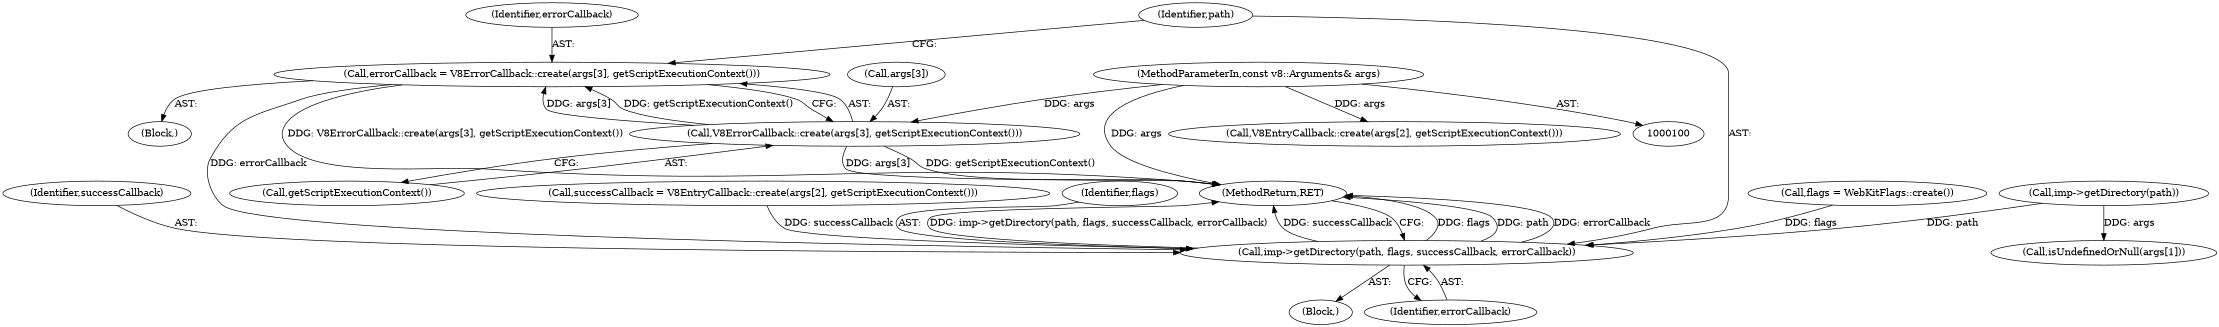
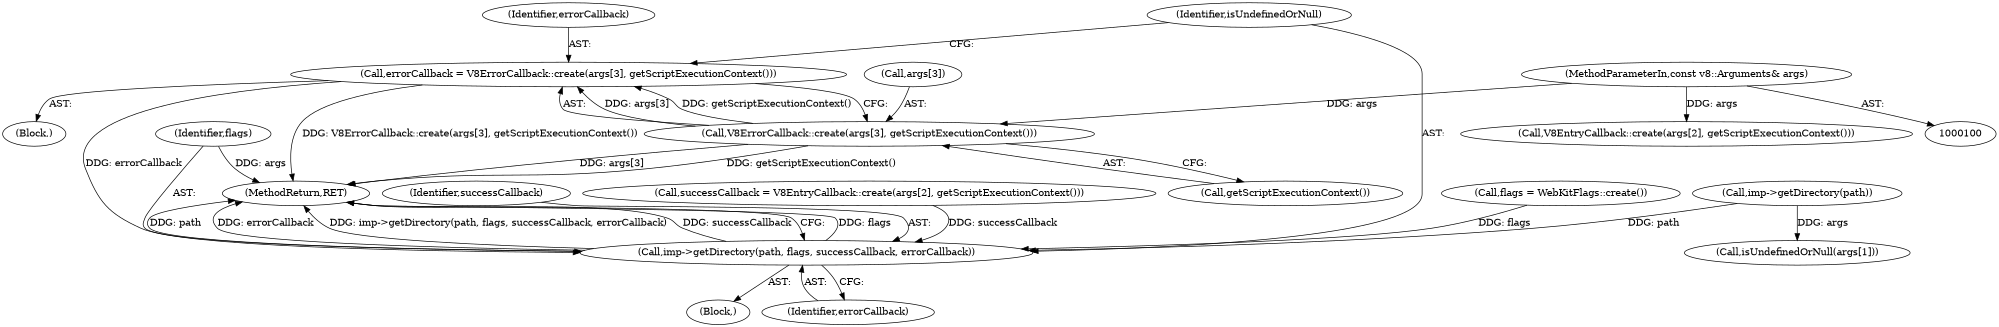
node "(Identifier,path)": label "(Identifier,path)" -> "(Identifier,isUndefinedOrNull)"
edge "(MethodParameterIn,const v8::Arguments& args)" -> "(MethodReturn,RET)": now "(Identifier,flags)" -> "(MethodReturn,RET)"
